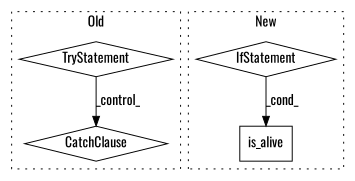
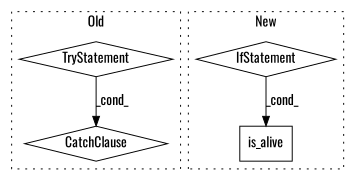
edge "TryStatement" -> "CatchClause": label "_control_" -> "_cond_"
